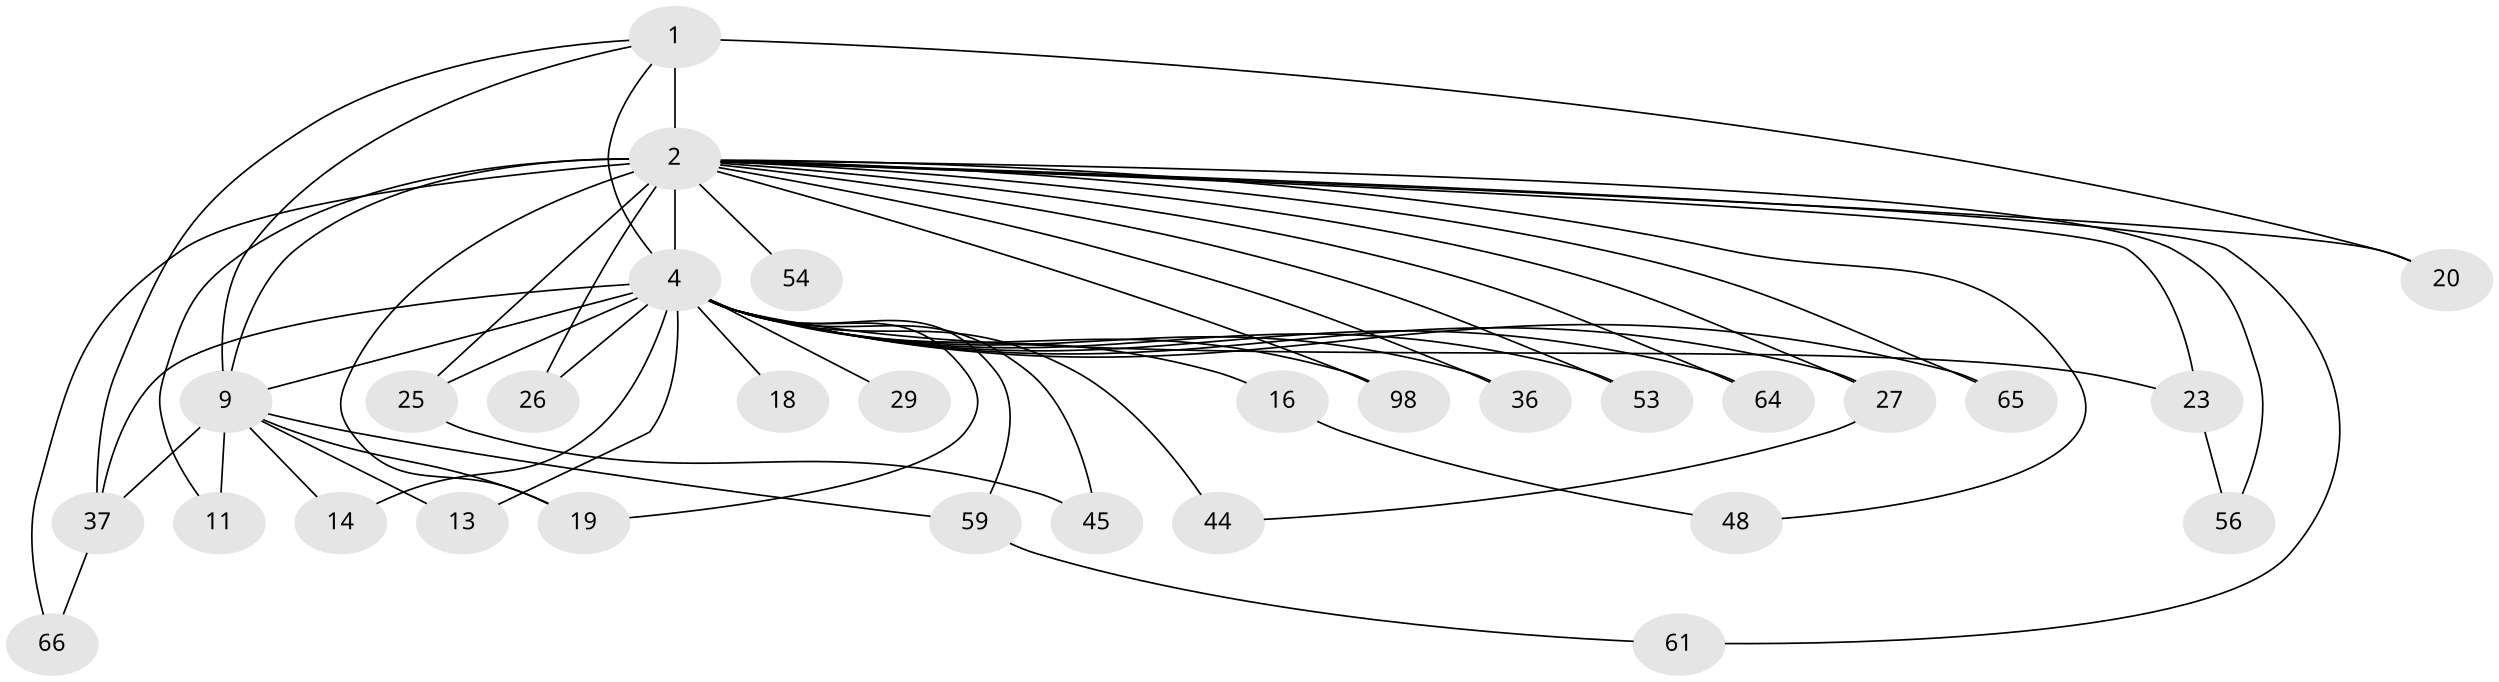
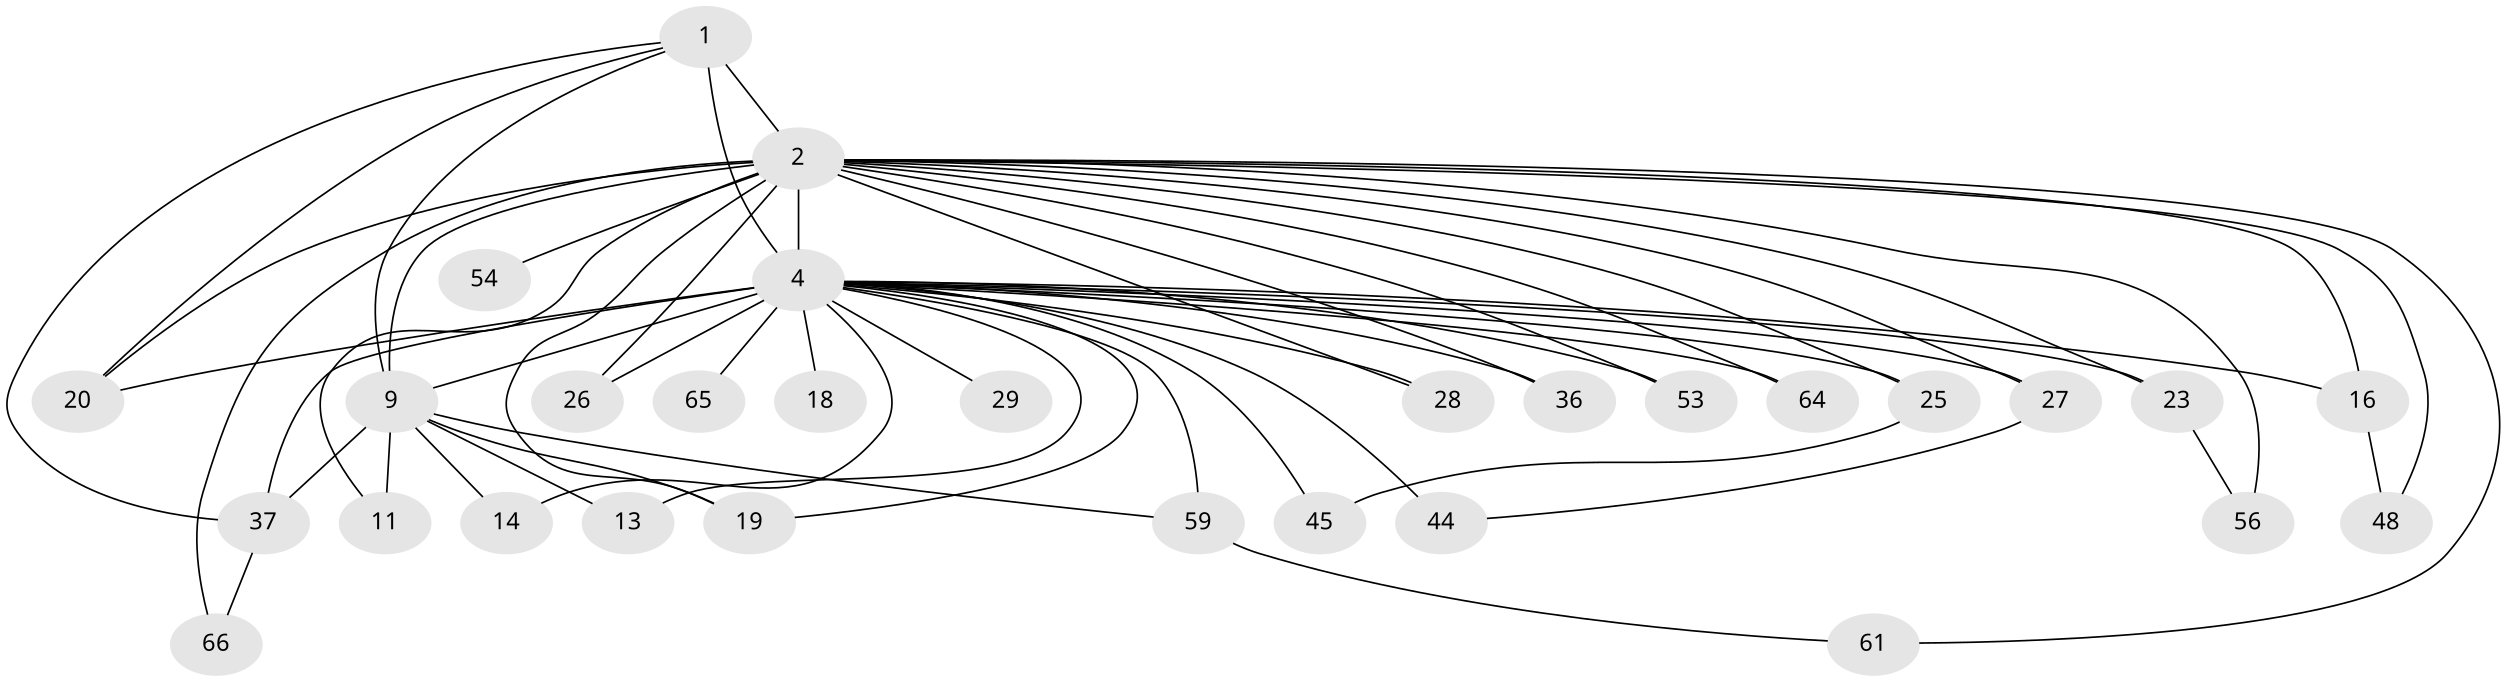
edge "2" -- "65": now "2" -- "16"
edge "4" -- "20": added
node "98": label "98" -> "28"
